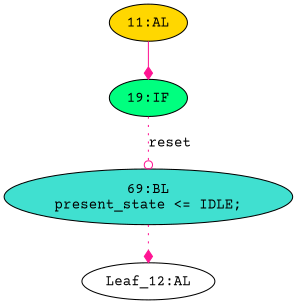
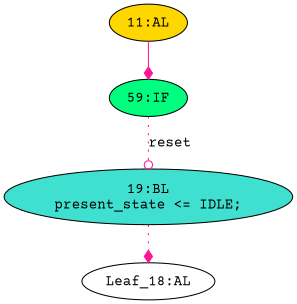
node "19:IF": label "19:IF" -> "59:IF"
node "69:BL present_state <= IDLE;": label "69:BL present_state <= IDLE;" -> "19:BL present_state <= IDLE;"
node "Leaf_12:AL": label "Leaf_12:AL" -> "Leaf_18:AL"
